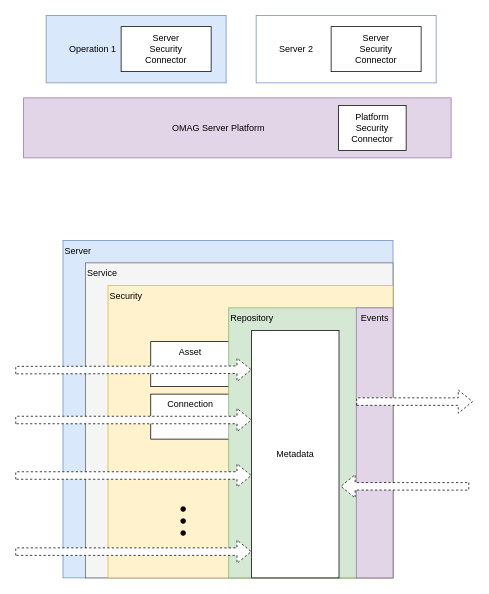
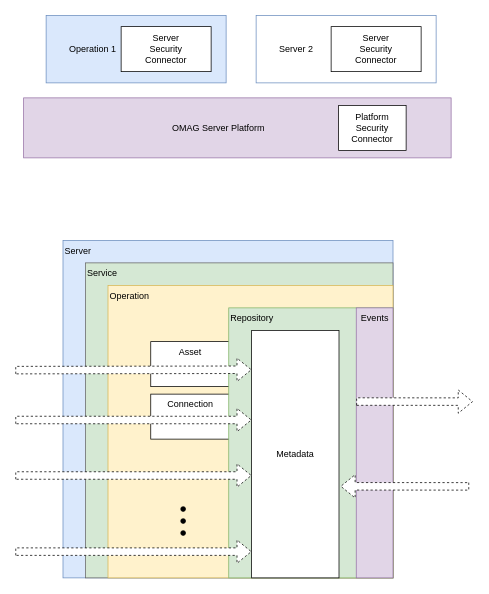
node "Service": fillcolor #f5f5f5 -> #d5e8d4
node "Security": label "Security" -> "Operation"
